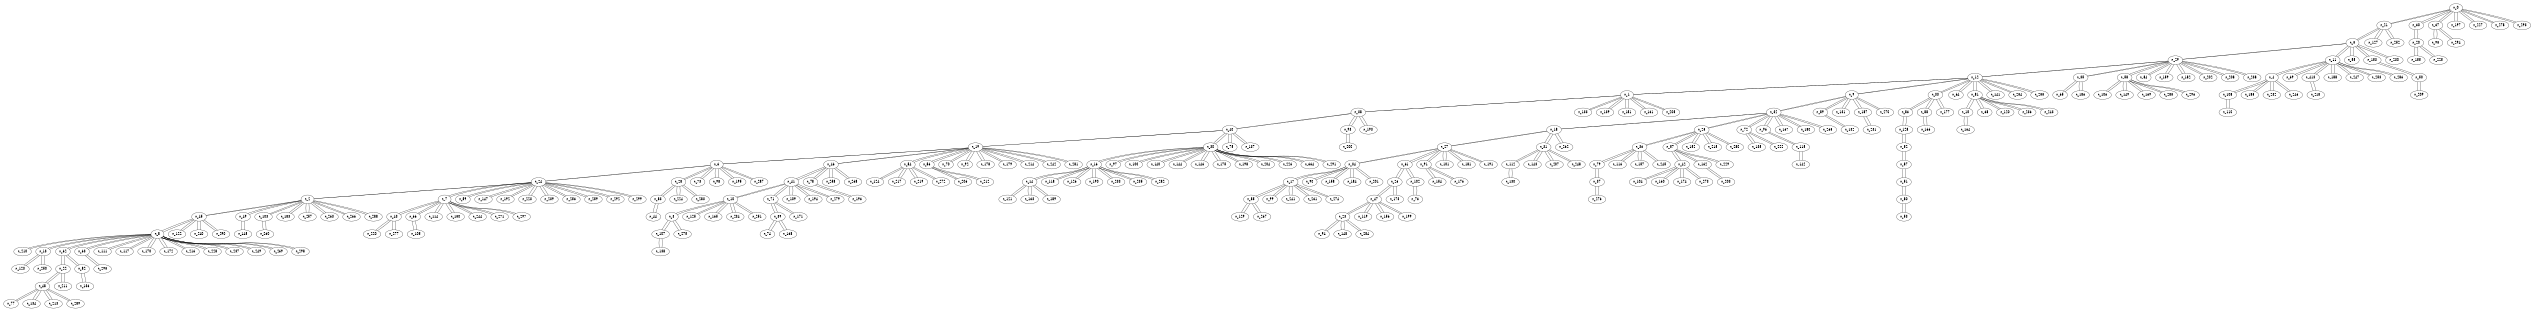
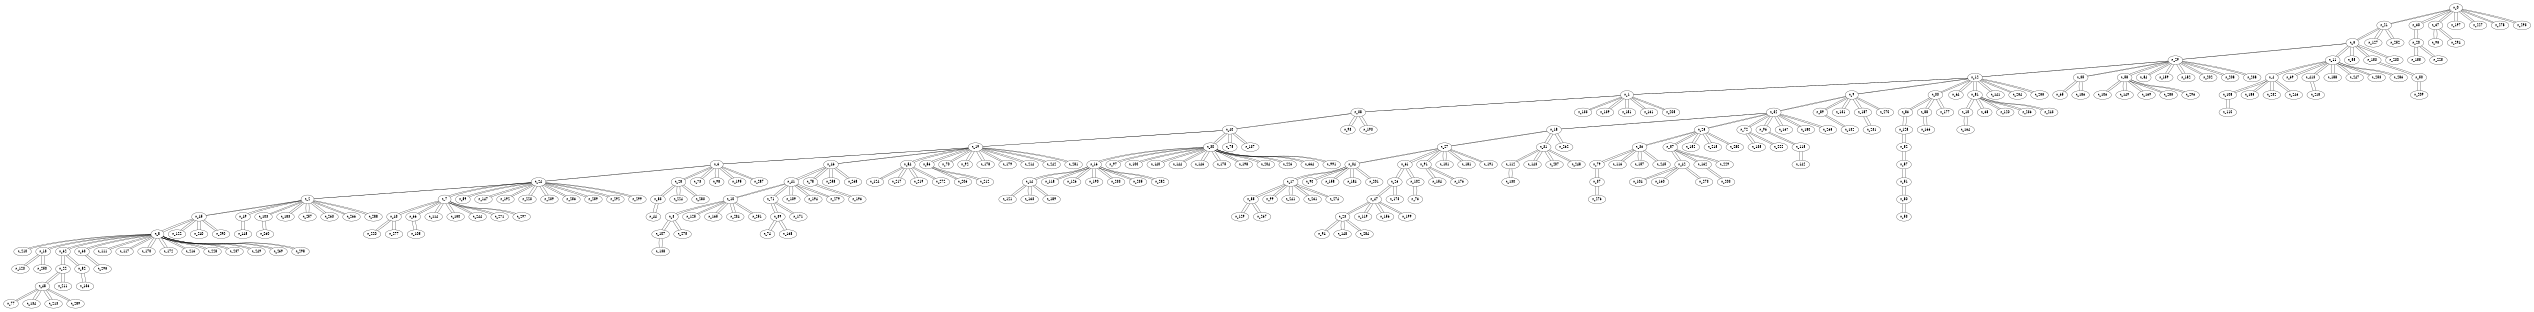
node "n_200": removed
node "n_291": label "n_291" -> "n_991"
node "n_174": removed
